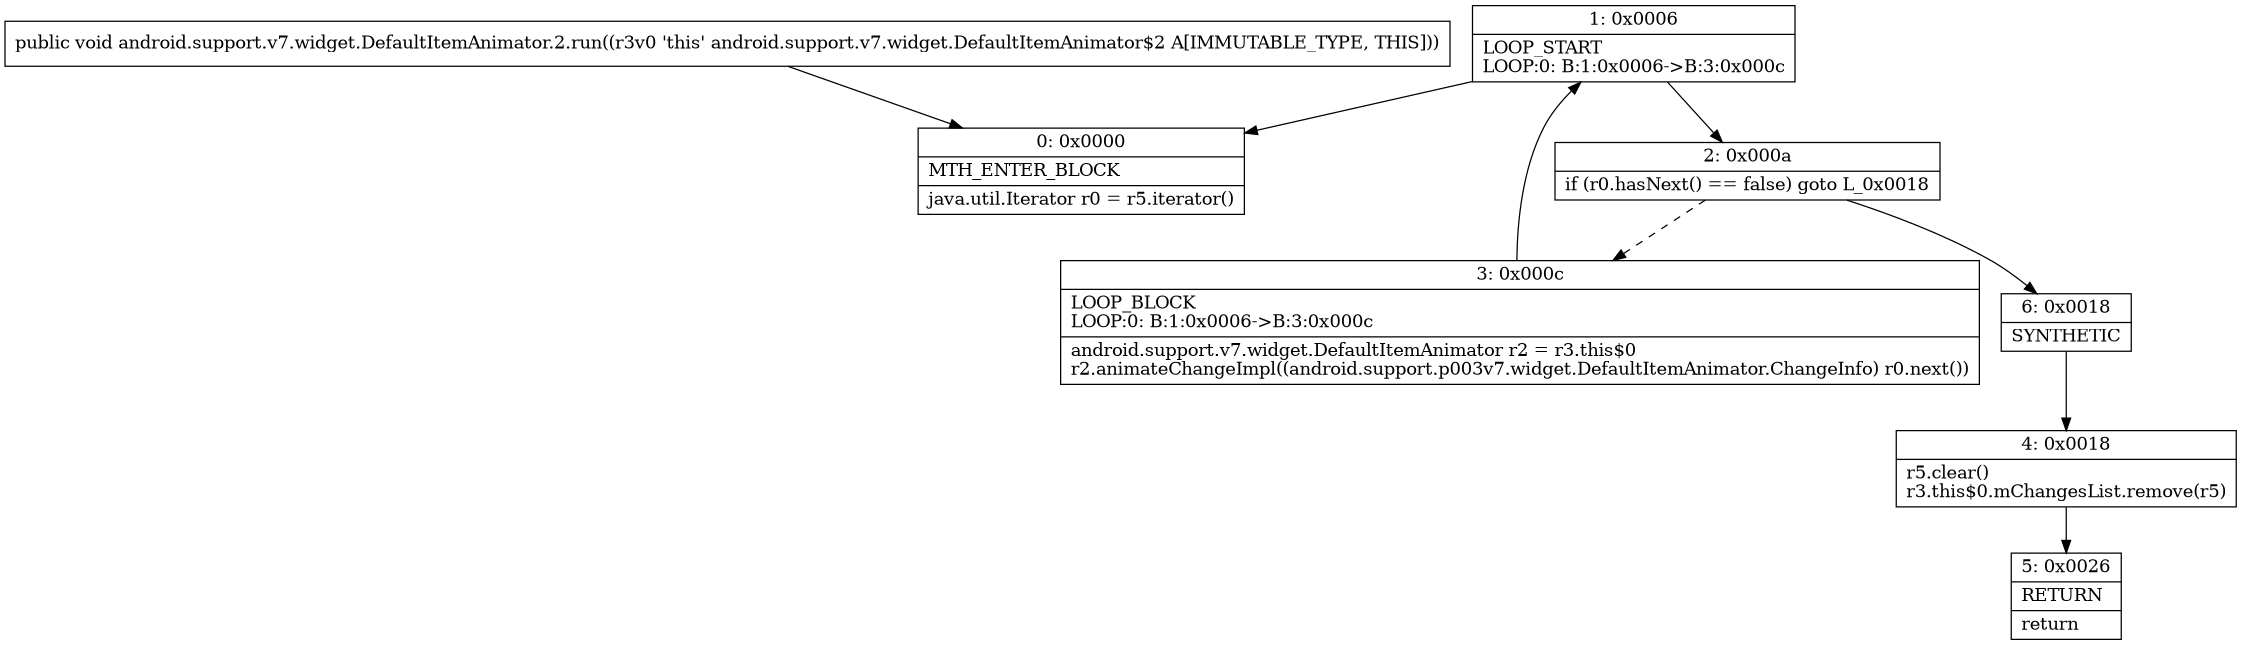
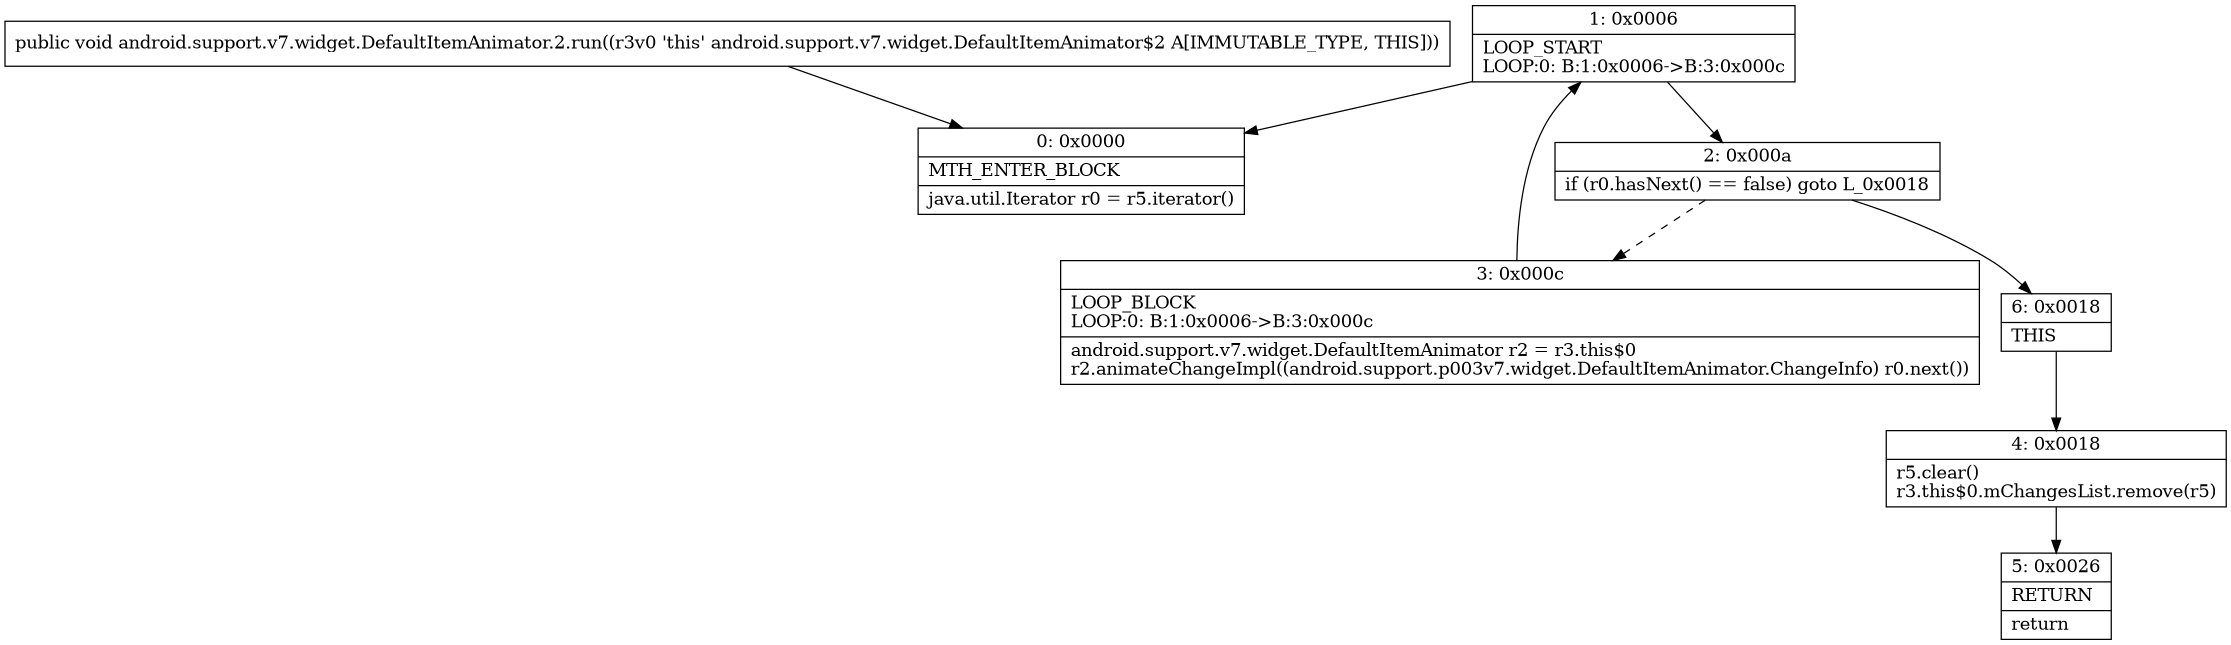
node "6: 0x0018": text "SYNTHETIC" -> "THIS"
